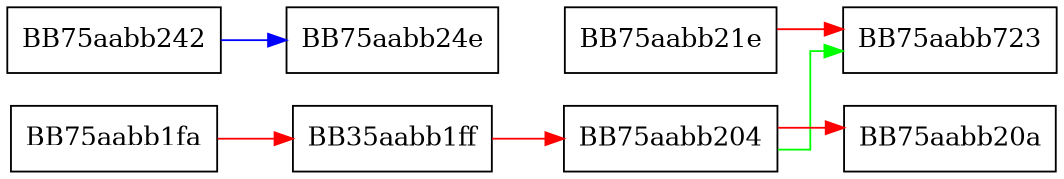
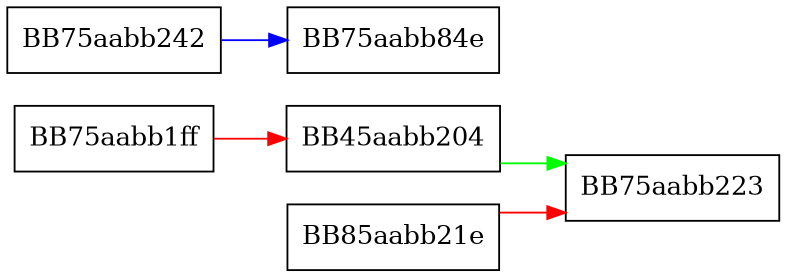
node "BB75aabb24e": label "BB75aabb24e" -> "BB75aabb84e"
node "BB75aabb21e": label "BB75aabb21e" -> "BB85aabb21e"
node "BB75aabb723": label "BB75aabb723" -> "BB75aabb223"
node "BB75aabb1fa": removed
node "BB35aabb1ff": label "BB35aabb1ff" -> "BB75aabb1ff"
node "BB75aabb204": label "BB75aabb204" -> "BB45aabb204"
node "BB75aabb20a": removed
